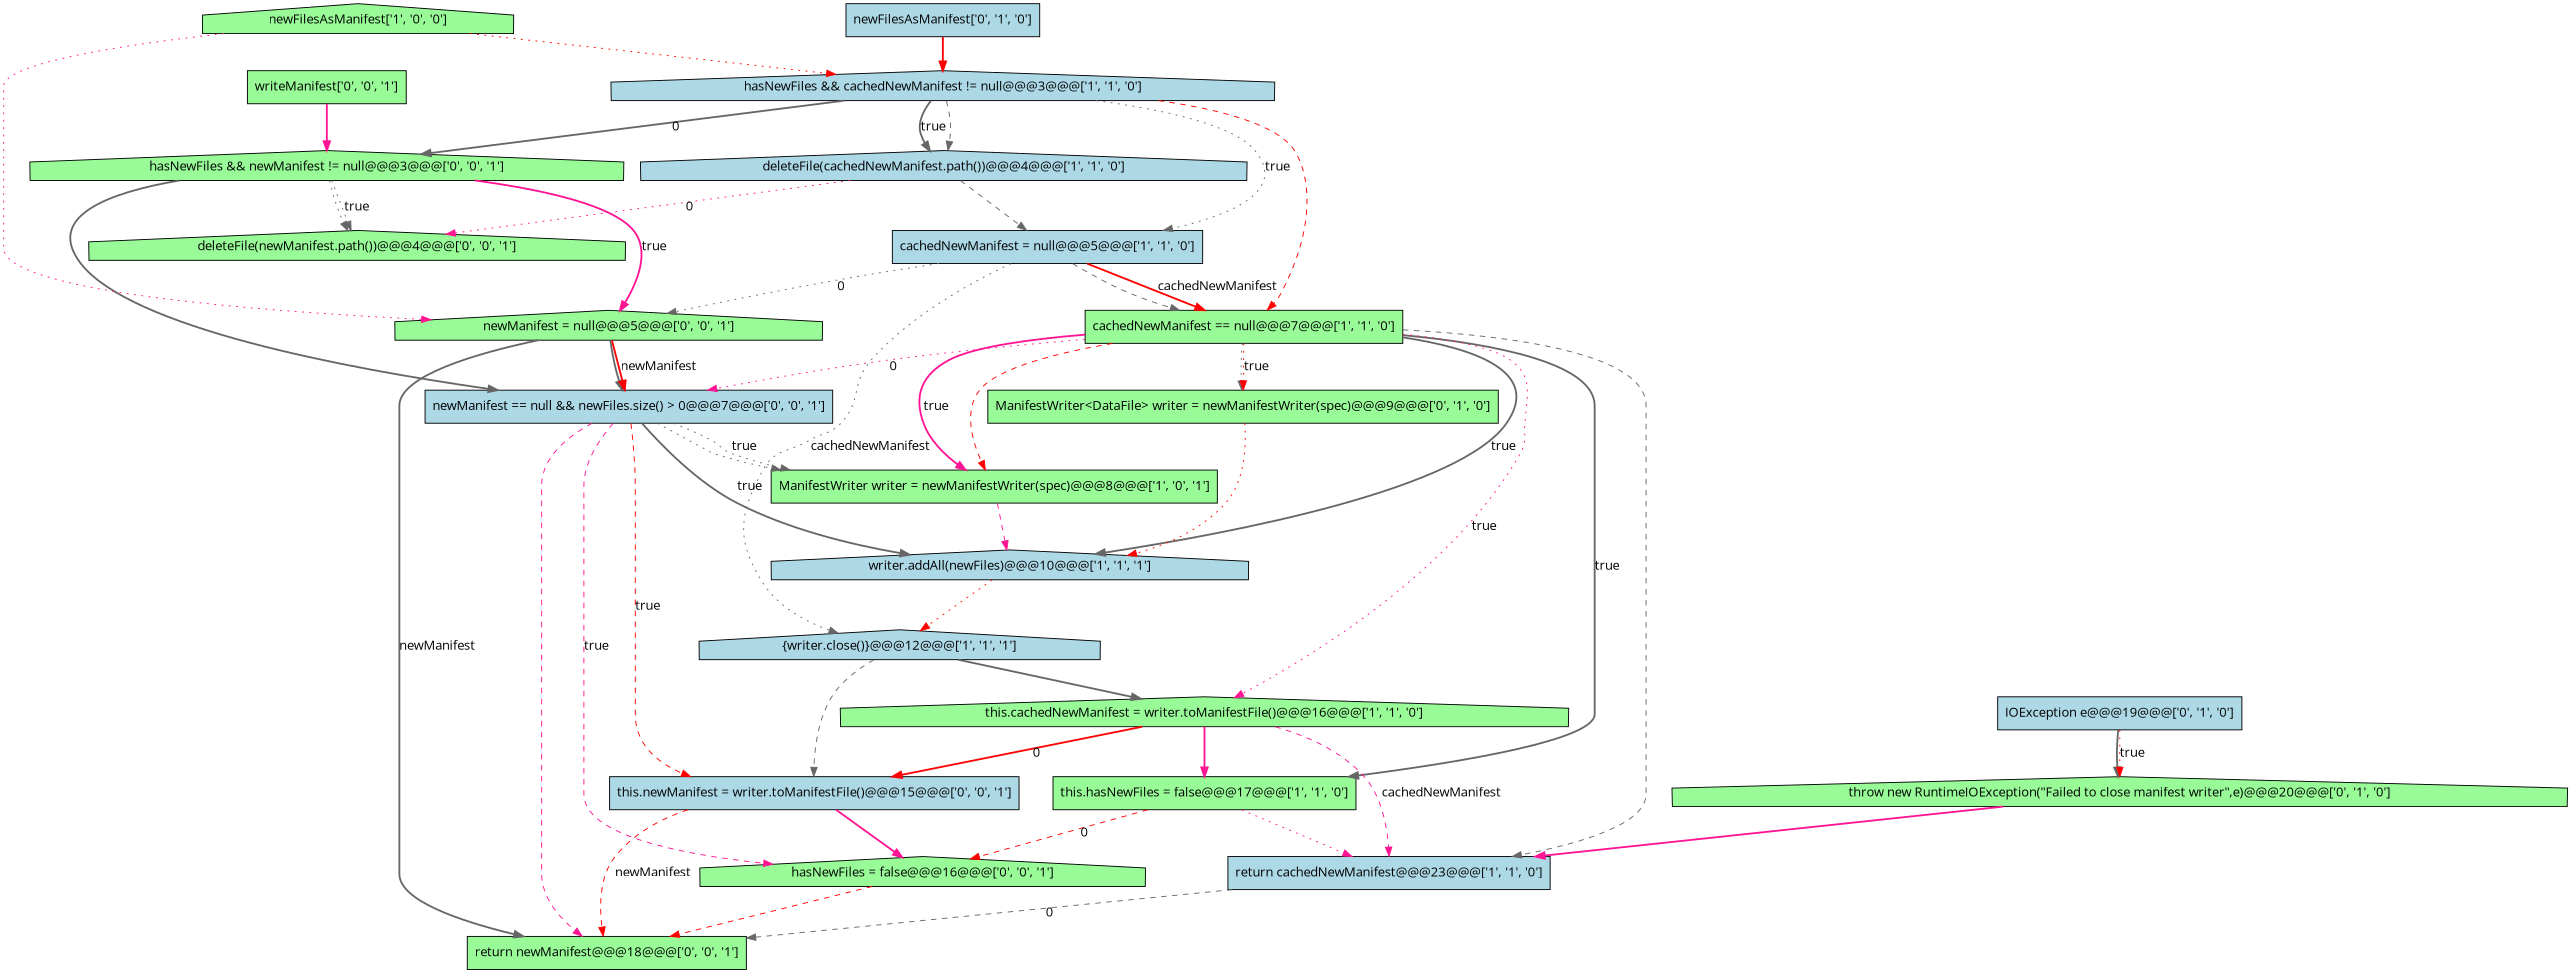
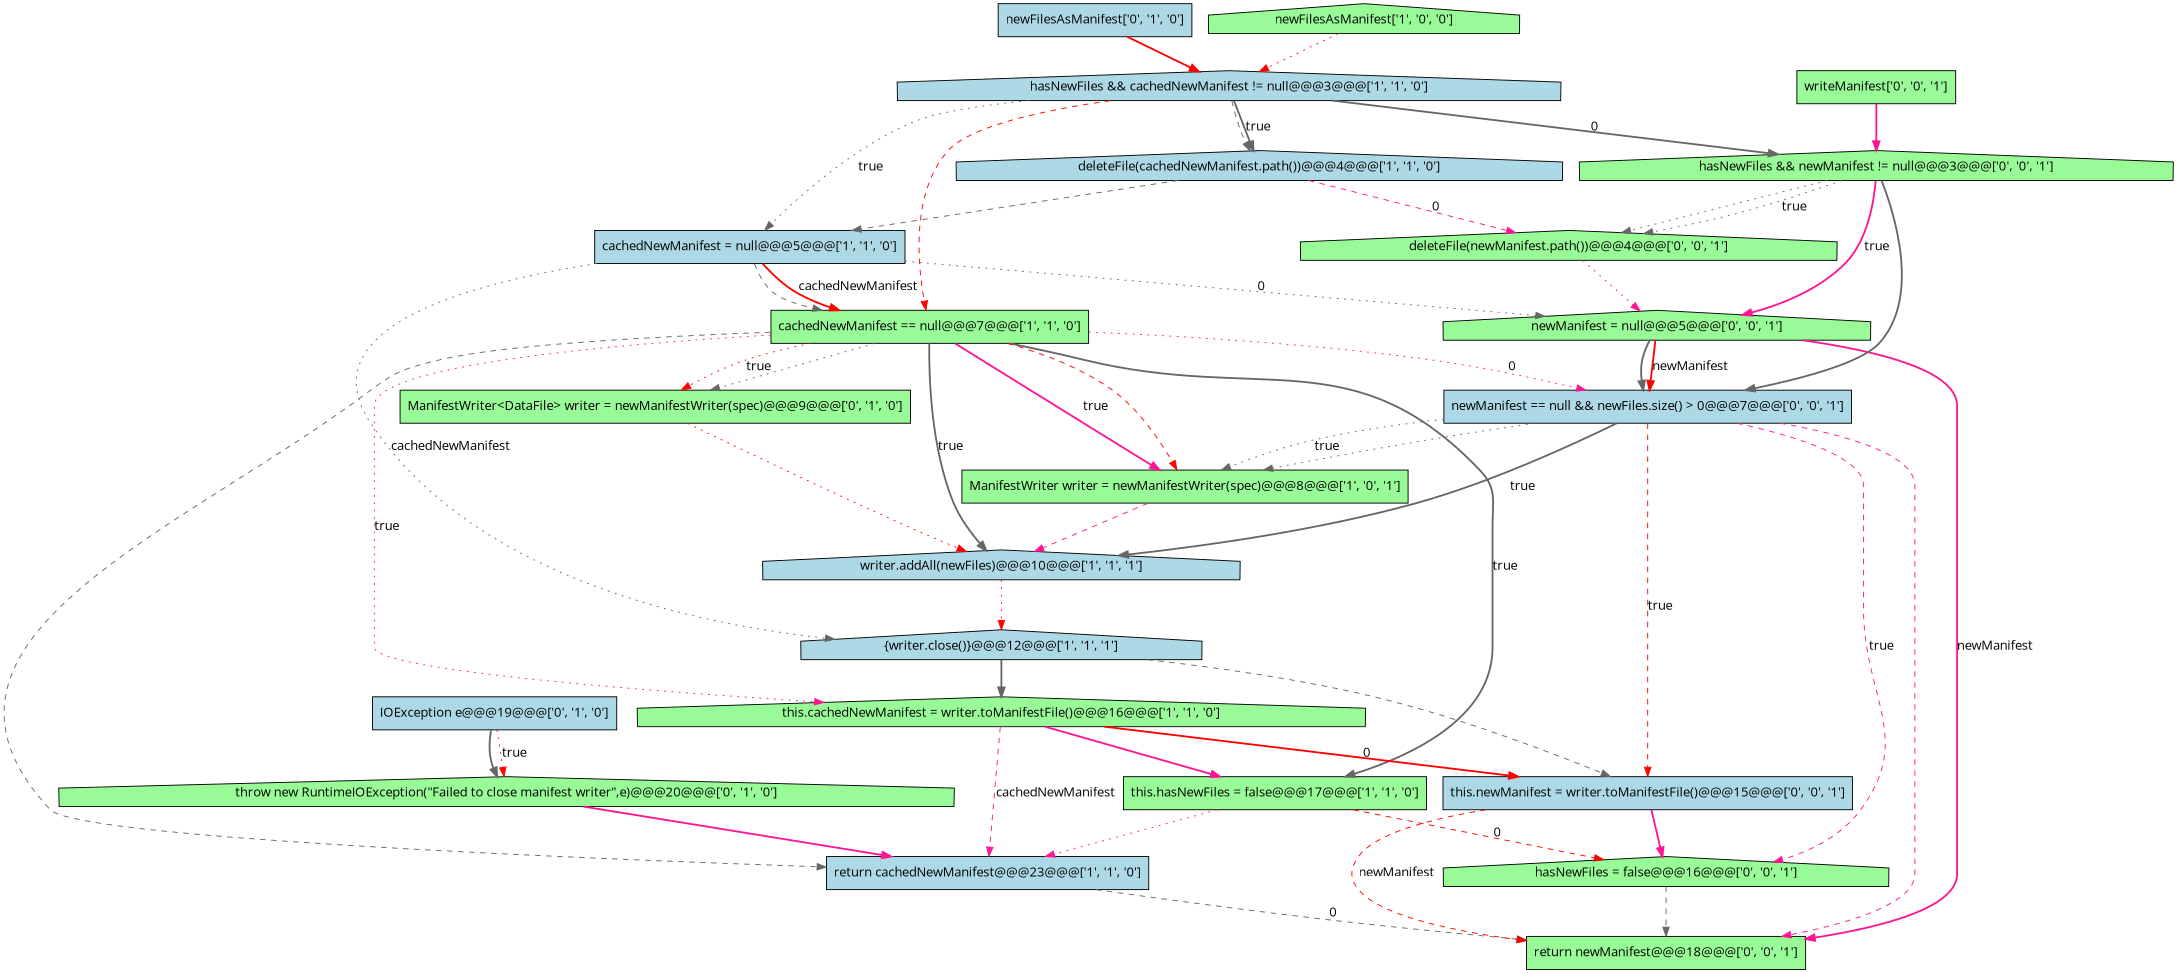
edge "deleteFile(cachedNewManifest.path())@@@4@@@['1', '1', '0']" -> "deleteFile(newManifest.path())@@@4@@@['0', '0', '1']": style dotted -> dashed
edge "newFilesAsManifest['1', '0', '0']" -> "newManifest = null@@@5@@@['0', '0', '1']": now "deleteFile(newManifest.path())@@@4@@@['0', '0', '1']" -> "newManifest = null@@@5@@@['0', '0', '1']"
edge "newManifest = null@@@5@@@['0', '0', '1']" -> "return newManifest@@@18@@@['0', '0', '1']": color gray40 -> deeppink
edge "hasNewFiles = false@@@16@@@['0', '0', '1']" -> "return newManifest@@@18@@@['0', '0', '1']": color red -> gray40
